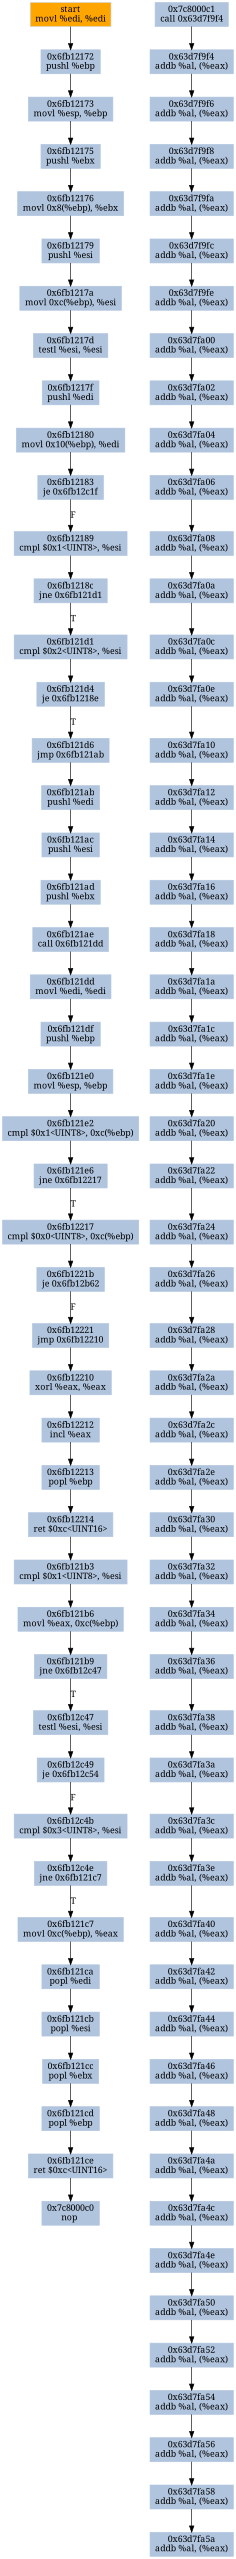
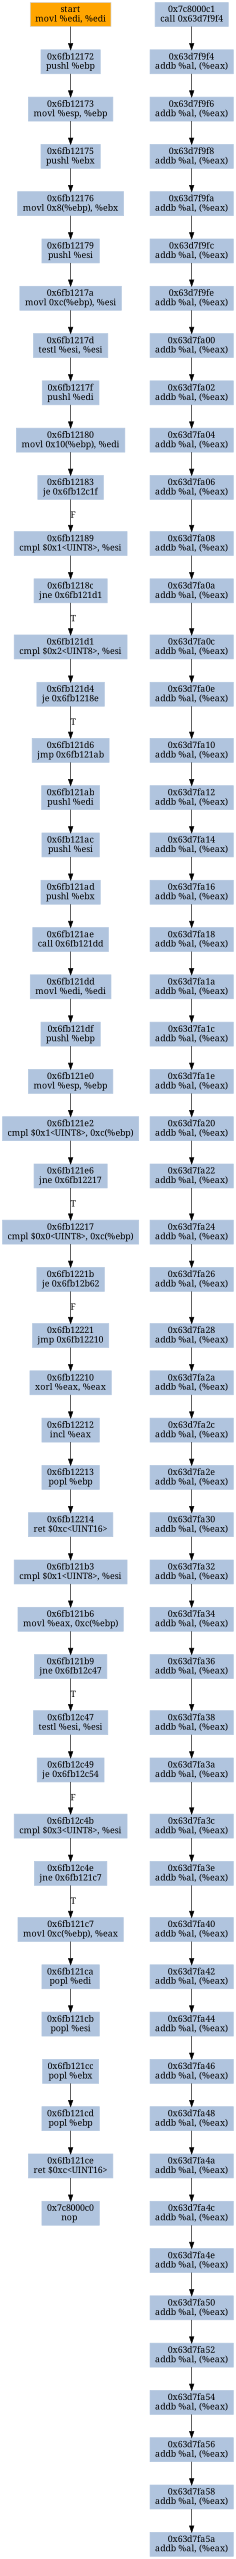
edge "0x6fb121cb popl %esi" -> "0x6fb121cc popl %ebx": removed
